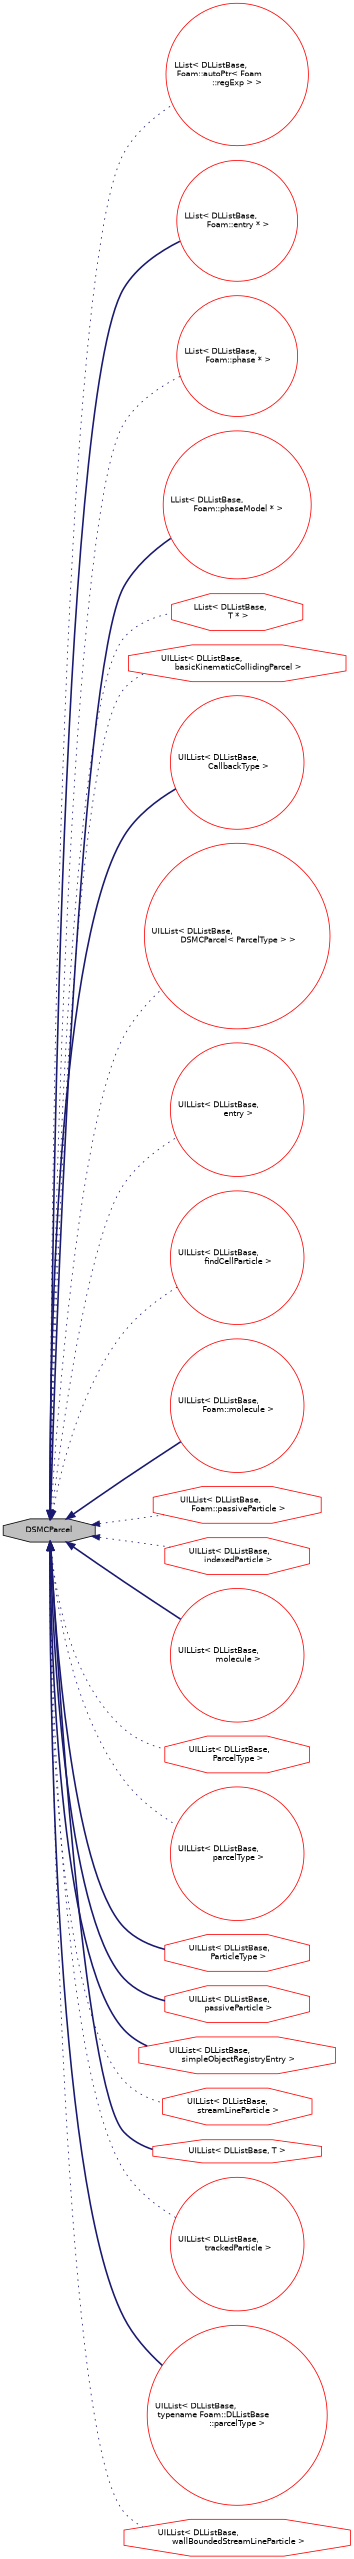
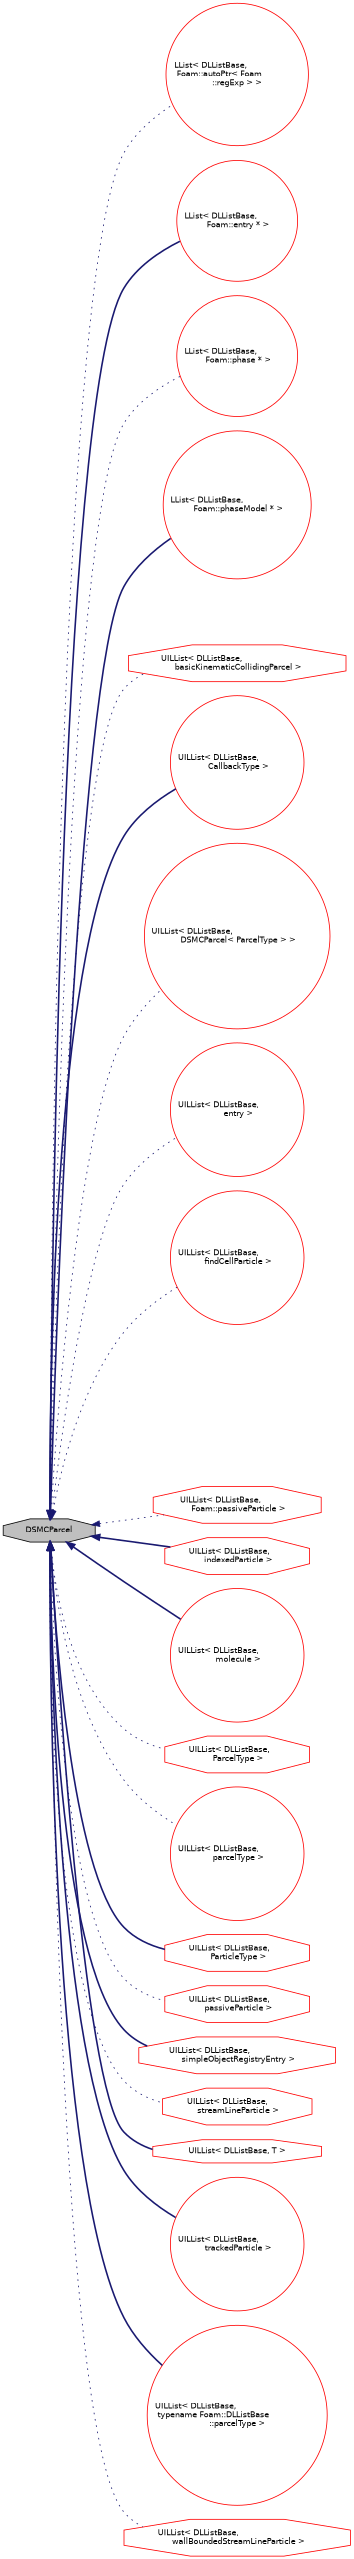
node "LList< DLListBase, T * >": removed
node "UILList< DLListBase, Foam::molecule >": removed
edge "UILList< DLListBase, indexedParticle >" -> "DSMCParcel": style dotted -> bold
edge "UILList< DLListBase, passiveParticle >" -> "DSMCParcel": style bold -> dotted
edge "UILList< DLListBase, trackedParticle >" -> "DSMCParcel": style dotted -> bold
